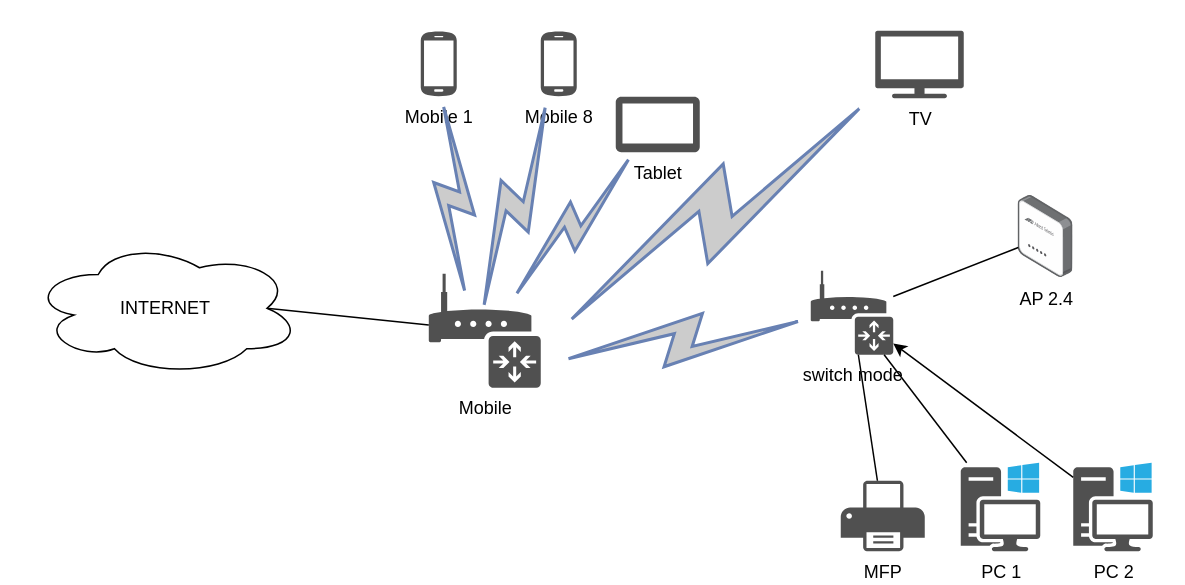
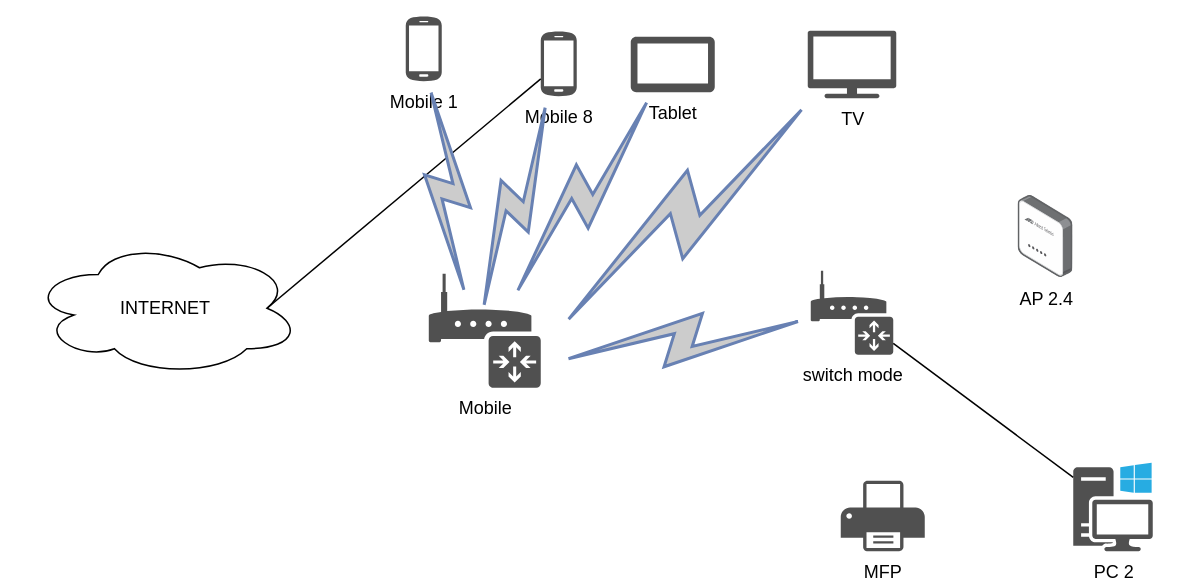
node "Mobile 1": moved (439, 64) -> (424, 49)
node "TV": moved (920, 65) -> (852, 65)
node "Tablet": moved (658, 125) -> (673, 65)
edge "AP 2.4" -- "switch mode": removed
edge "INTERNET" -- "Mobile": now "INTERNET" -- "Mobile 8"
edge "PC 2" -> "switch mode": arrowhead classic -> none
edge "switch mode" -- "PC 1": removed
edge "switch mode" -- "MFP": removed
node "PC 1": removed
